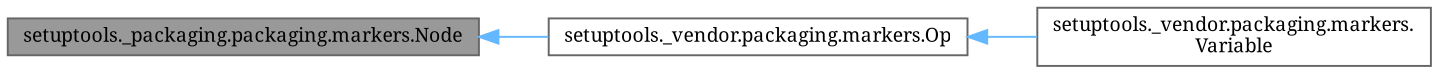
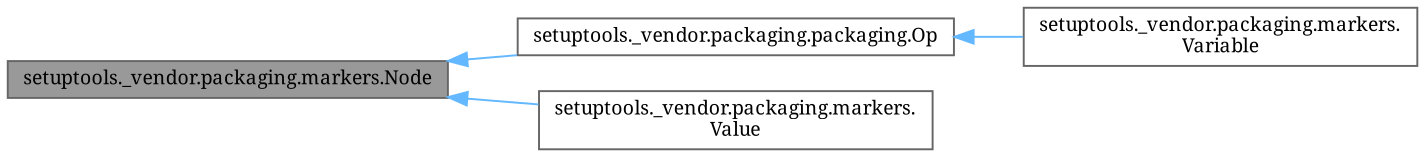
node "setuptools._packaging.packaging.markers.Node": label "setuptools._packaging.packaging.markers.Node" -> "setuptools._vendor.packaging.markers.Node"
node "setuptools._vendor.packaging.markers.Op": label "setuptools._vendor.packaging.markers.Op" -> "setuptools._vendor.packaging.packaging.Op"
node "setuptools._vendor.packaging.markers. Value": added
